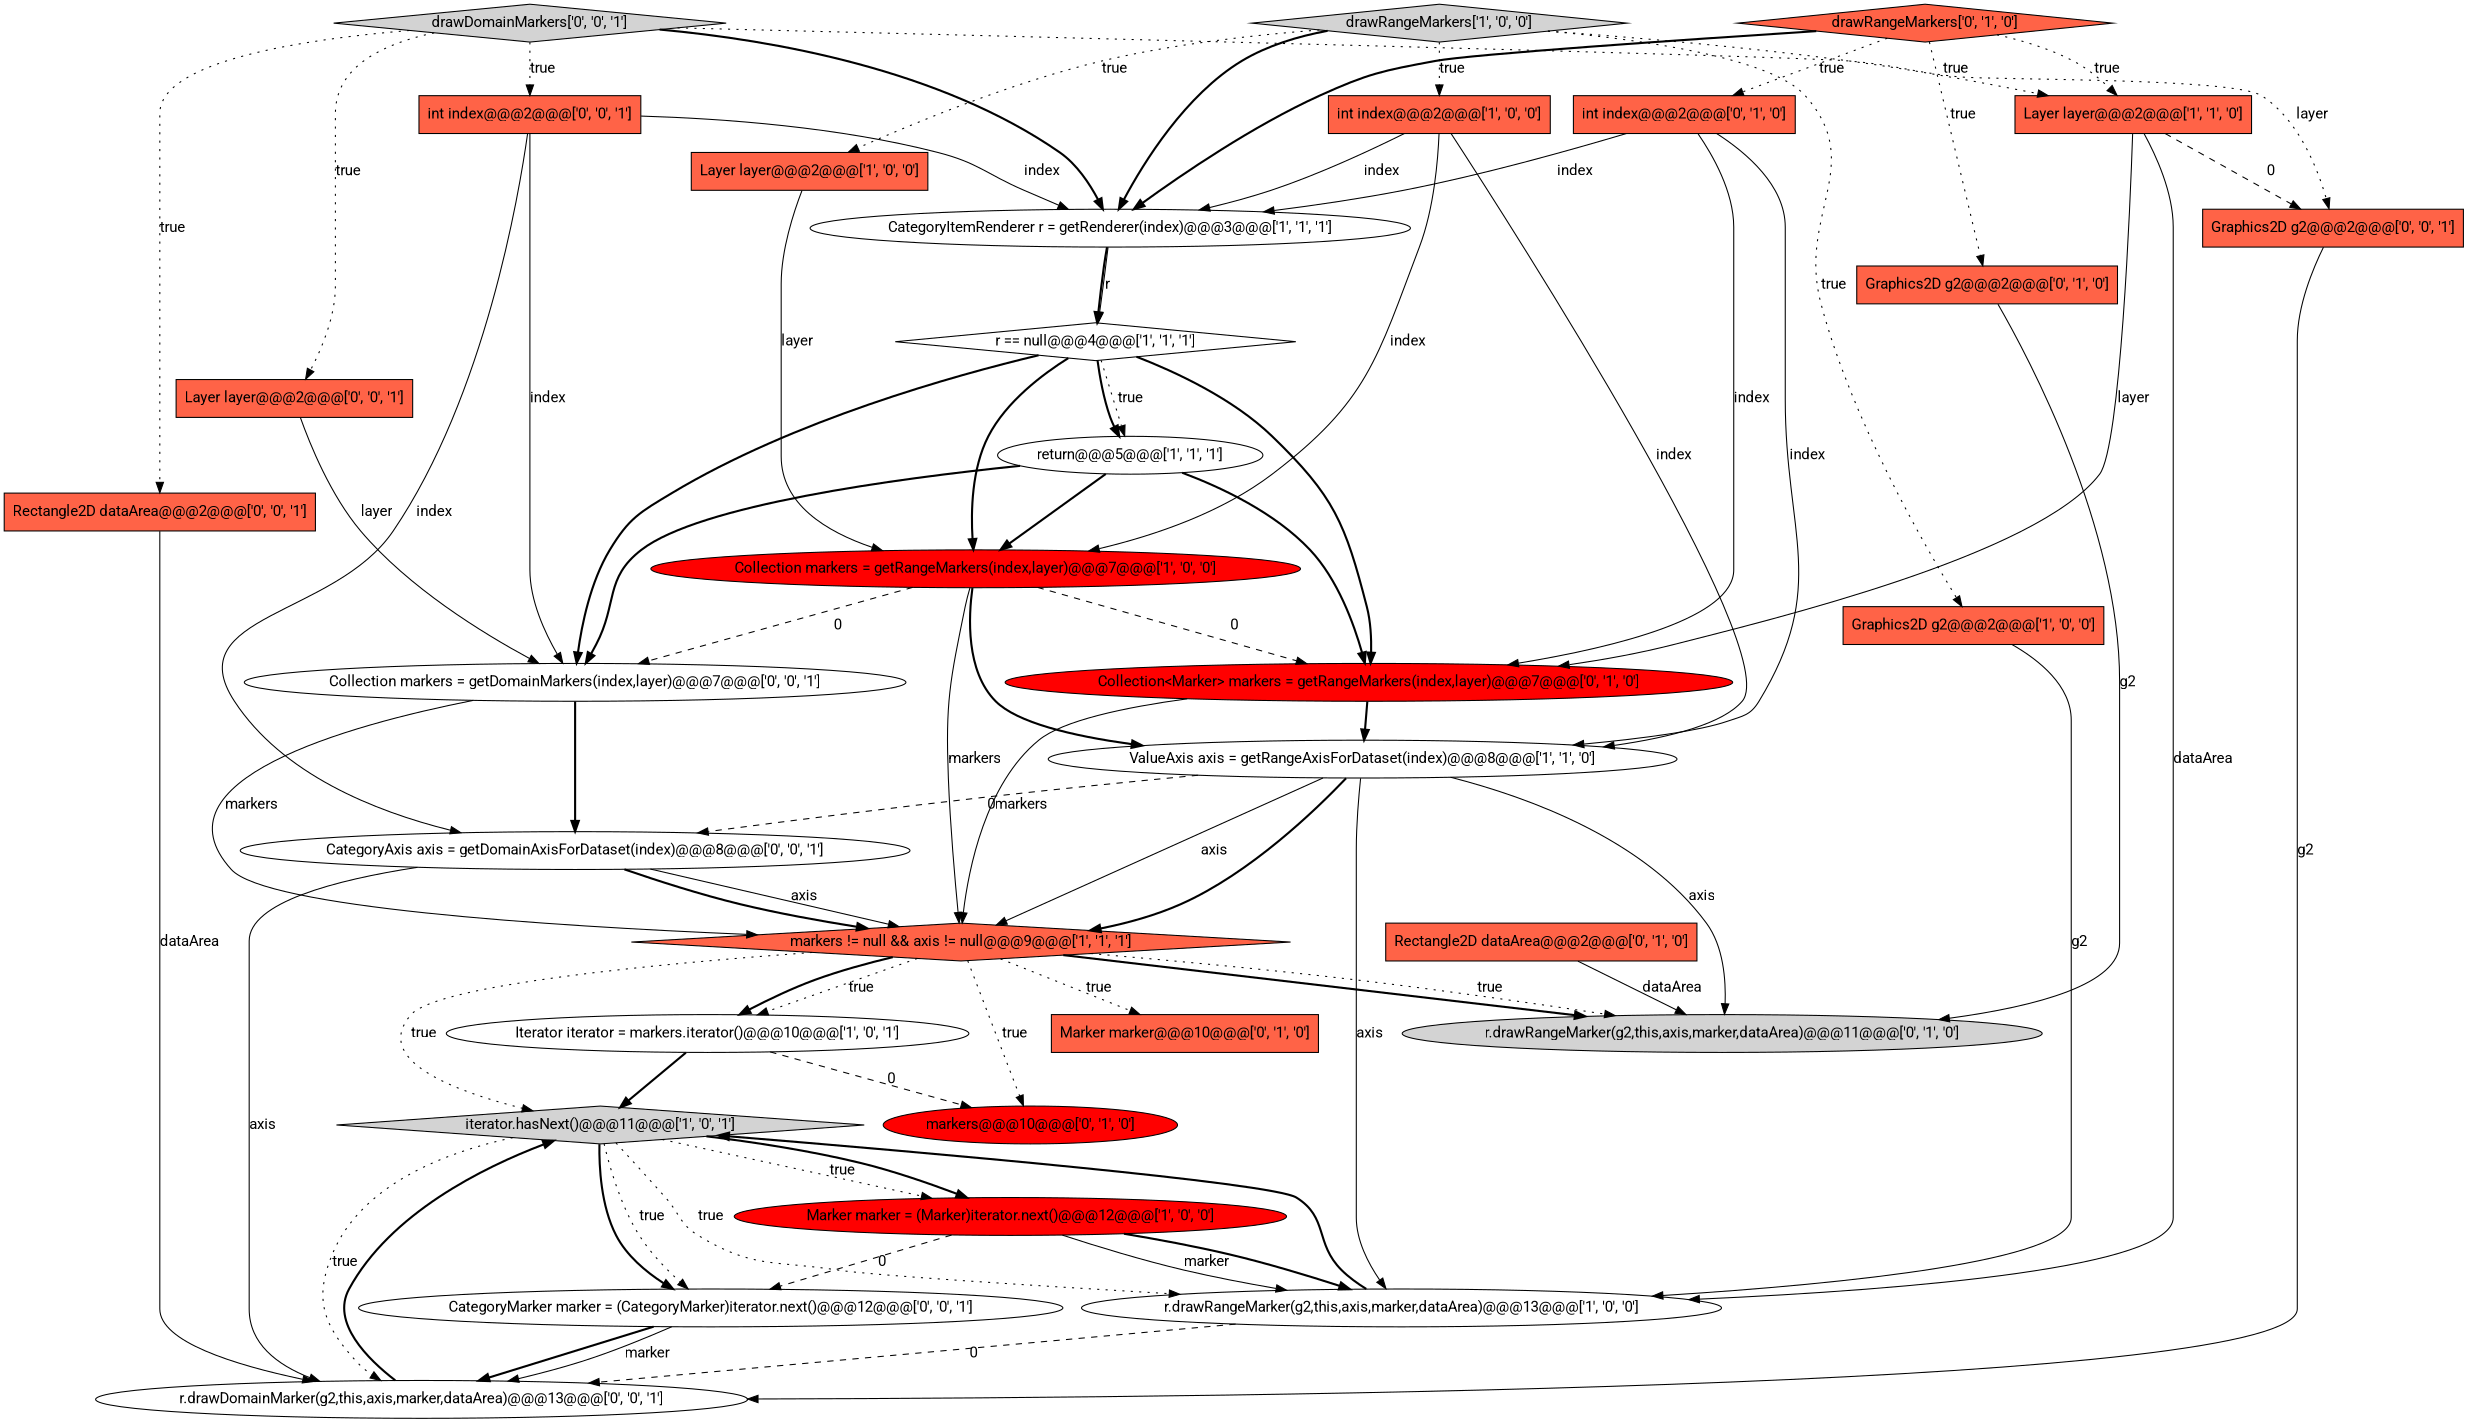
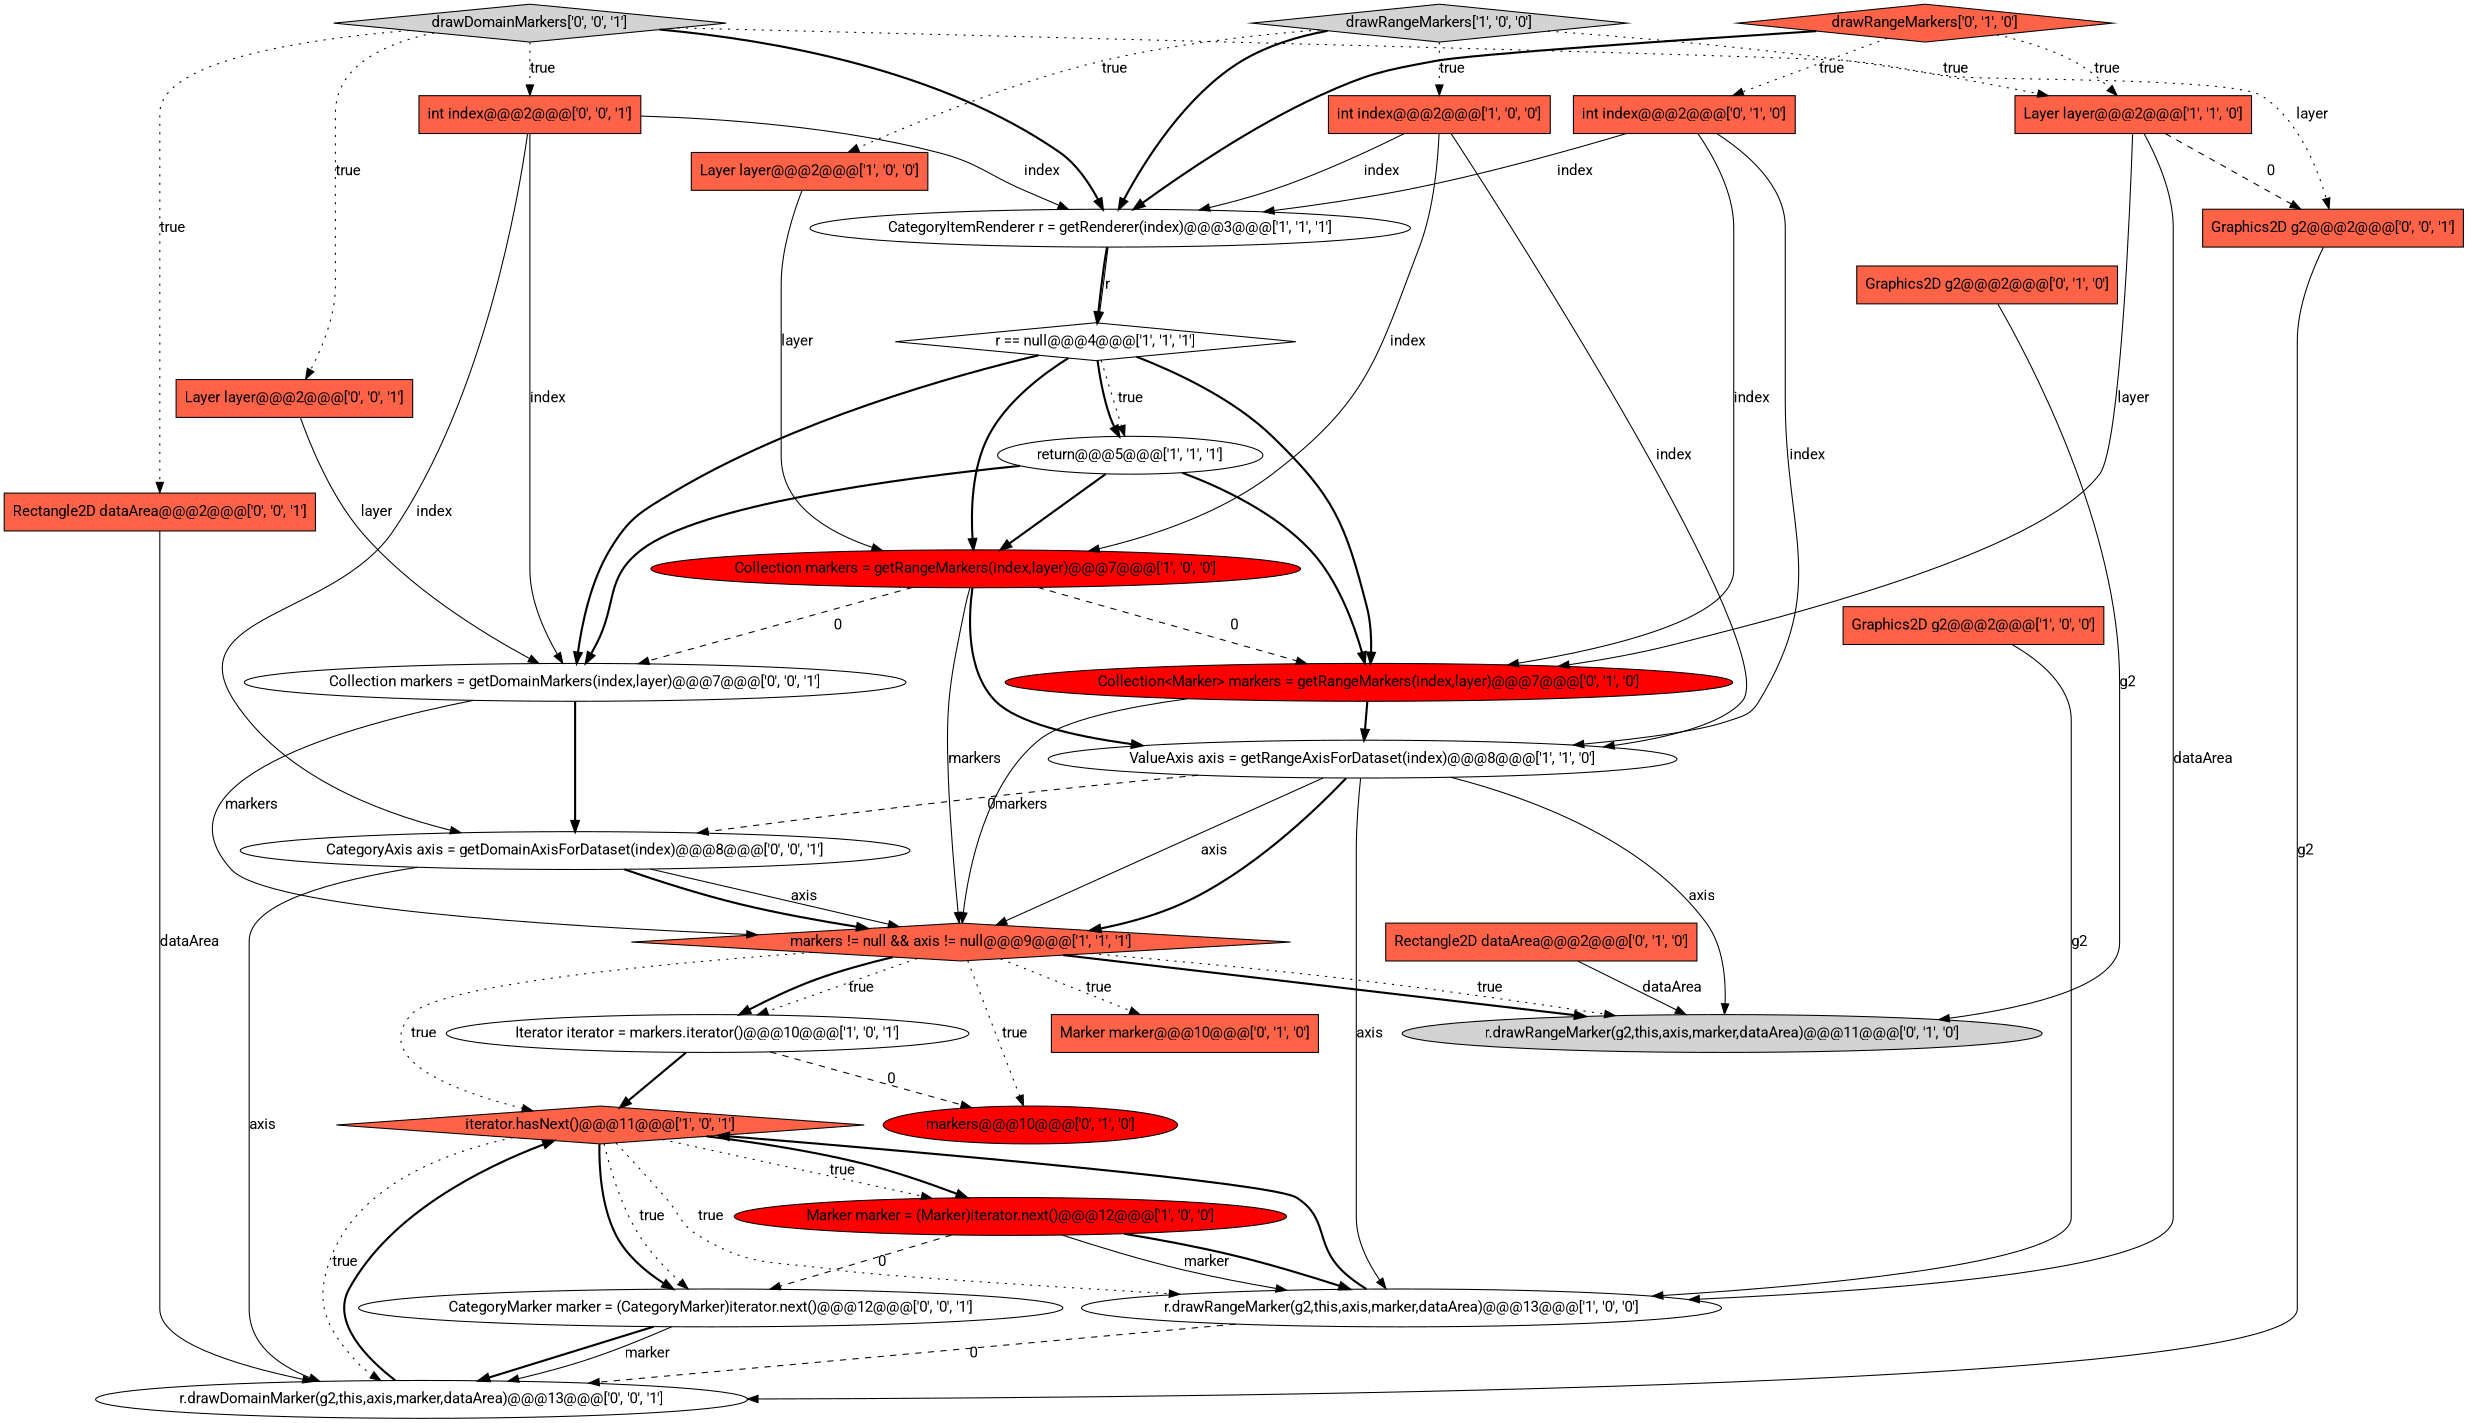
edge "drawRangeMarkers['0', '1', '0']" -> "Graphics2D g2@@@2@@@['0', '1', '0']": removed, label "true"
edge "drawRangeMarkers['1', '0', '0']" -> "Graphics2D g2@@@2@@@['1', '0', '0']": removed, label "true"
node "iterator.hasNext()@@@11@@@['1', '0', '1']": fillcolor lightgray -> tomato
